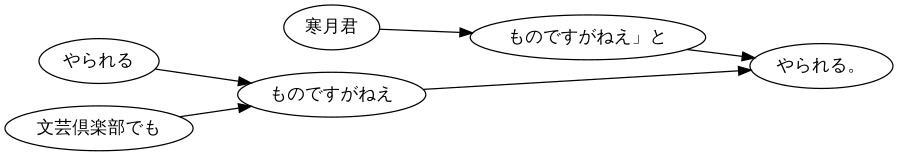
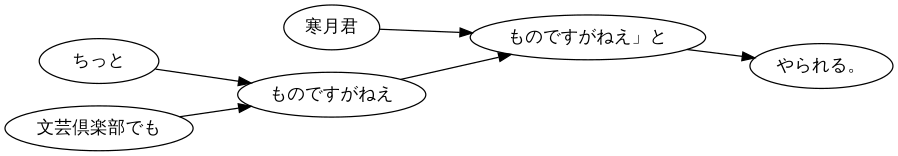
node "やられる": label "やられる" -> "ちっと"
edge "ものですがねえ" -> "やられる。": now "ものですがねえ" -> "ものですがねえ」と"
